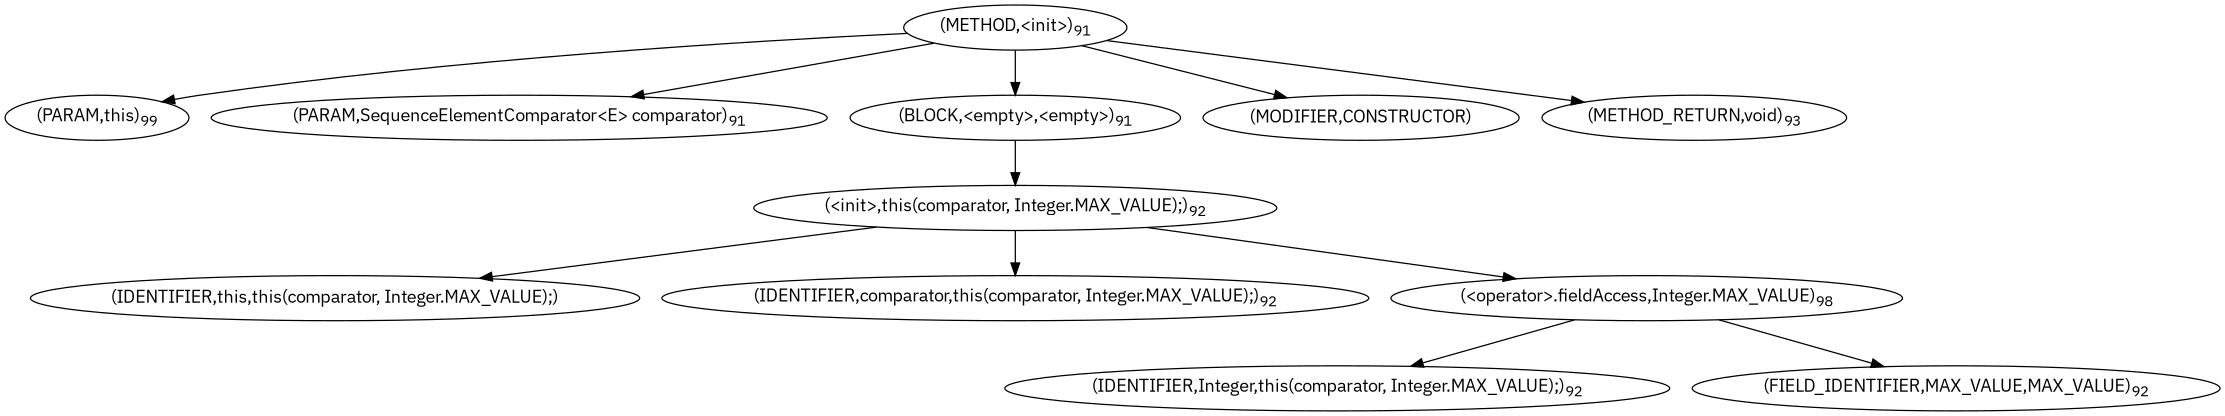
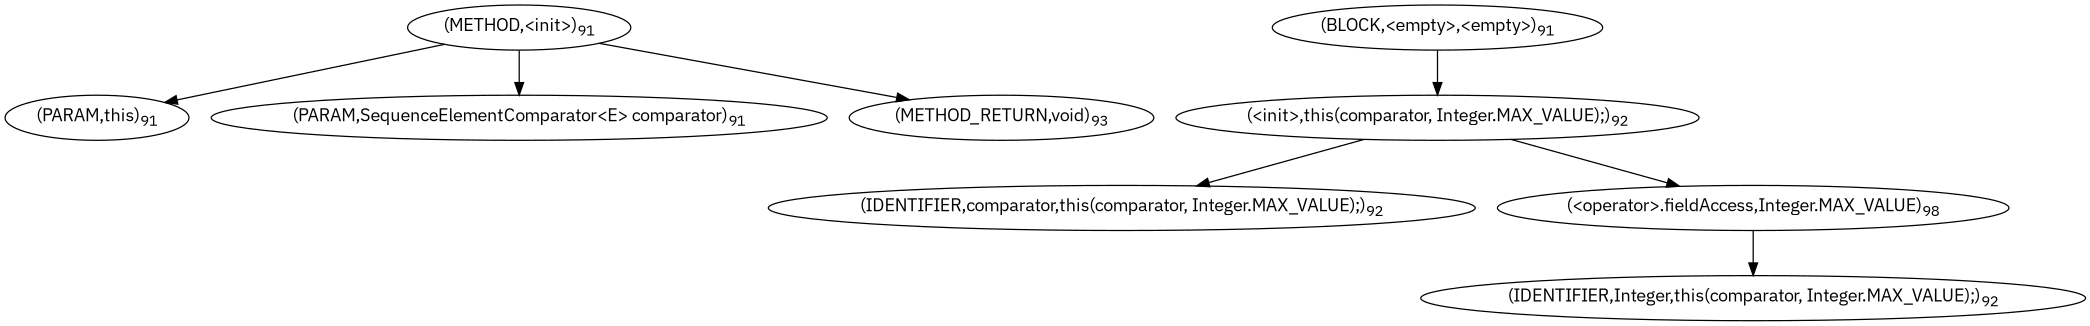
edge "(METHOD,<init>)" -> "(BLOCK,<empty>,<empty>)": removed
node "(PARAM,this)": text "99" -> "91"
node "(MODIFIER,CONSTRUCTOR)": removed
node "(IDENTIFIER,this,this(comparator, Integer.MAX_VALUE);)": removed
node "(FIELD_IDENTIFIER,MAX_VALUE,MAX_VALUE)": removed
